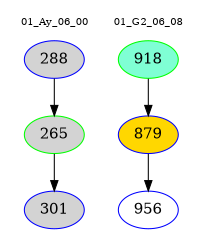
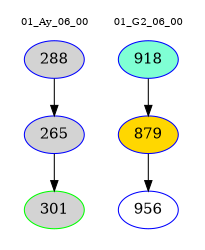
cluster "01_G2_06_08": label "01_G2_06_08" -> "01_G2_06_00"
node "918": color green -> blue
node "265": color green -> blue
node "301": color blue -> green
